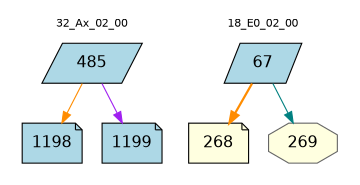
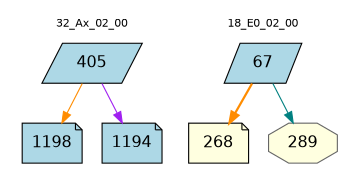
node "485": label "485" -> "405"
node "1199": label "1199" -> "1194"
node "269": label "269" -> "289"
